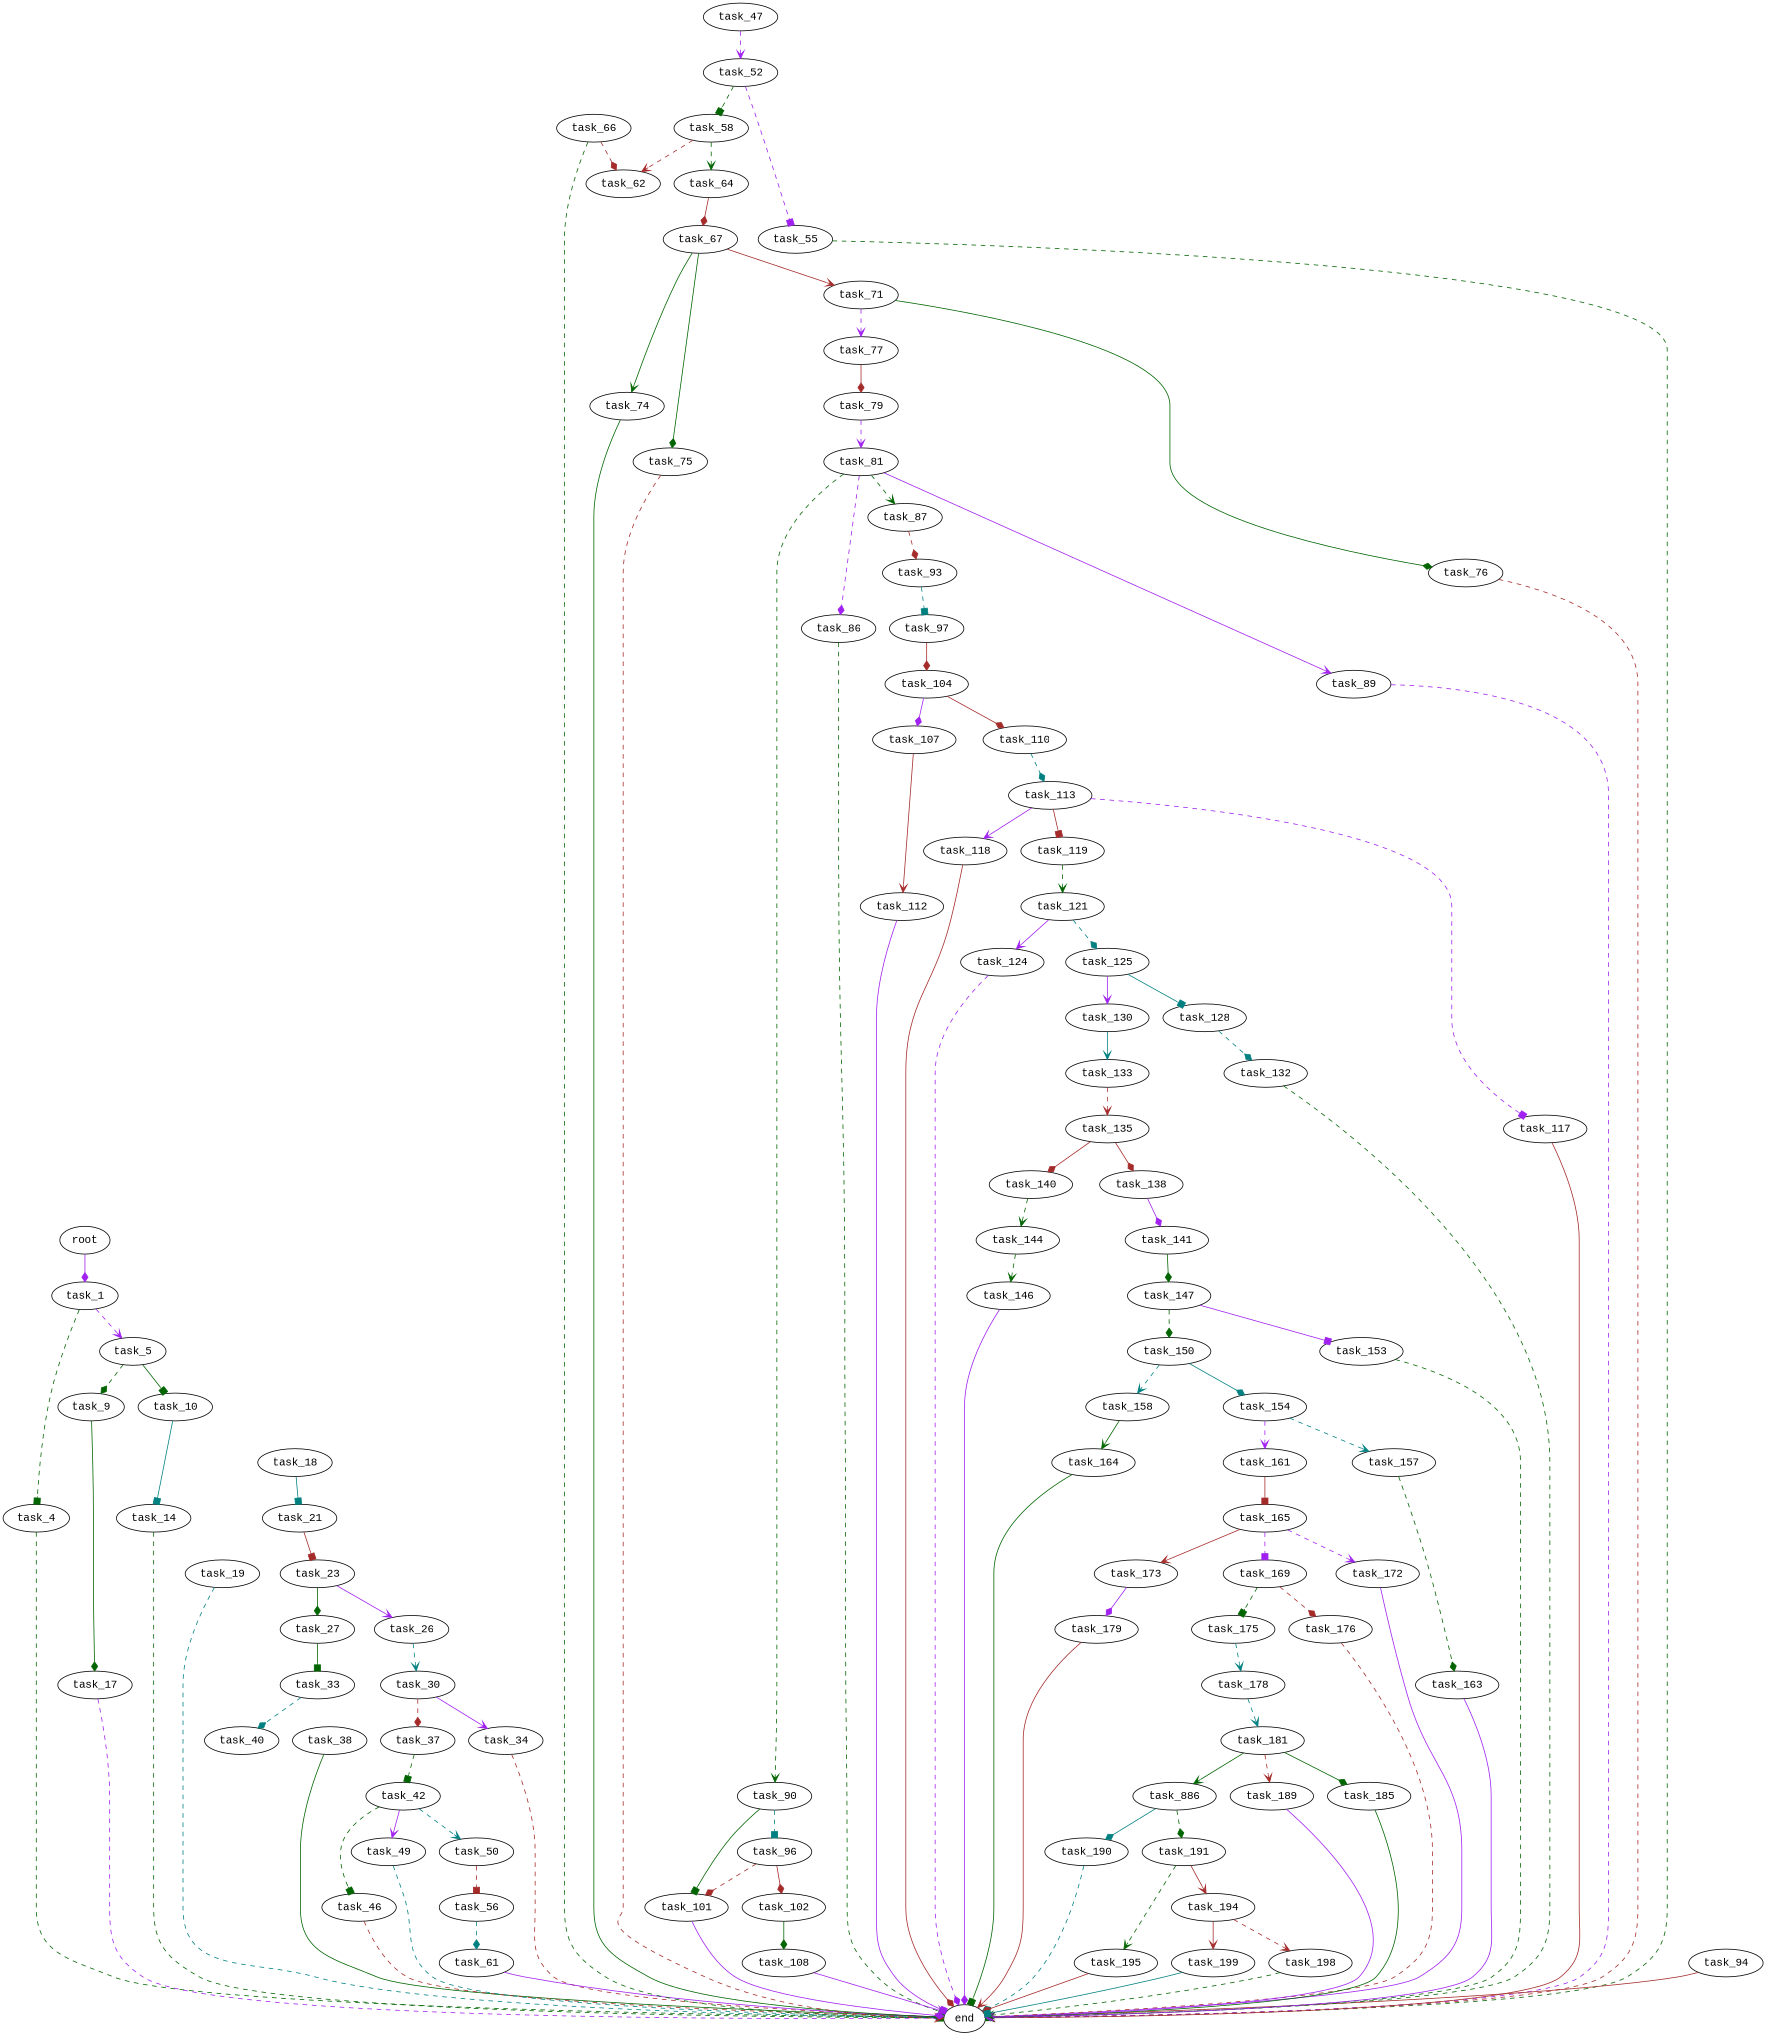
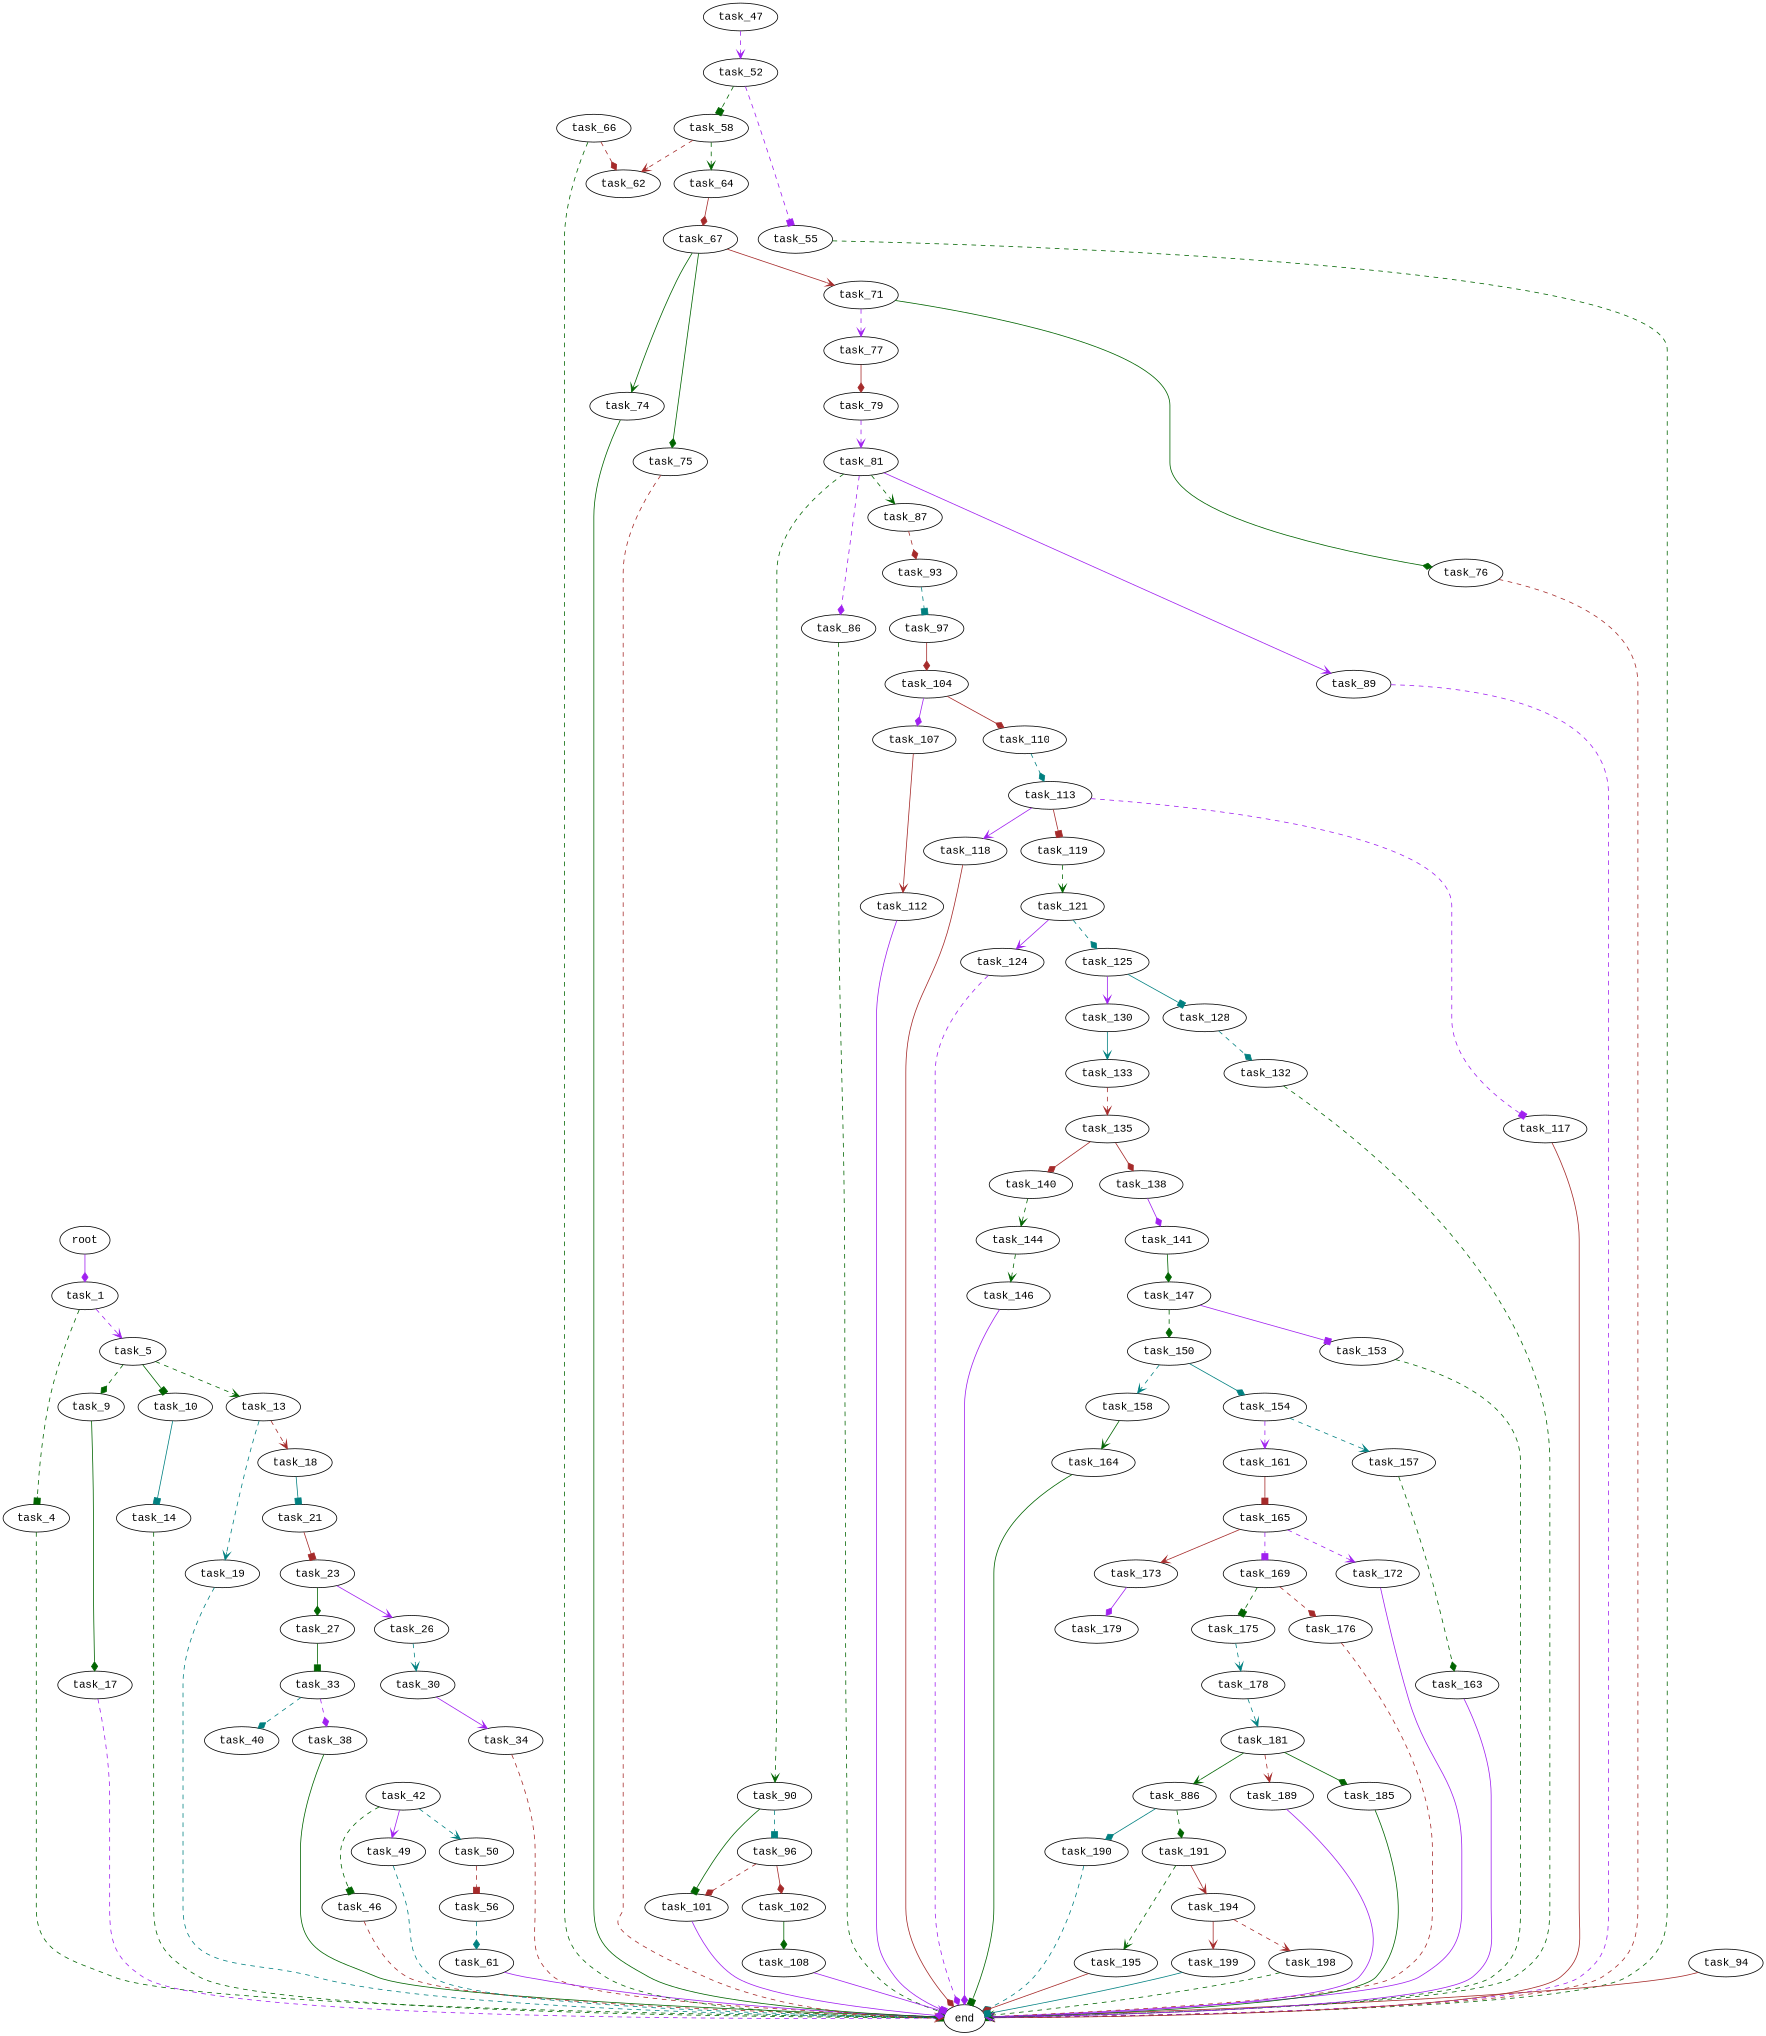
node "task_13": added
edge "task_33" -> "task_38": added
node "task_37": removed
edge "task_179" -> "end": removed
